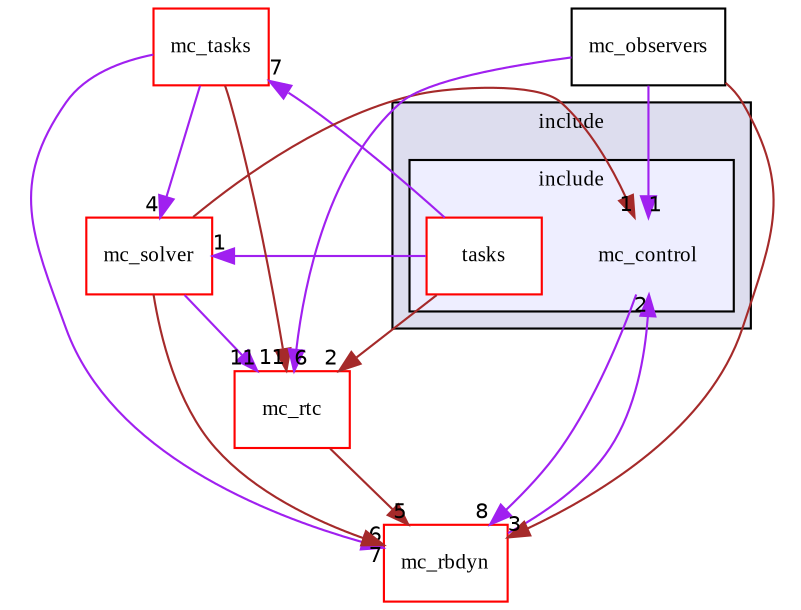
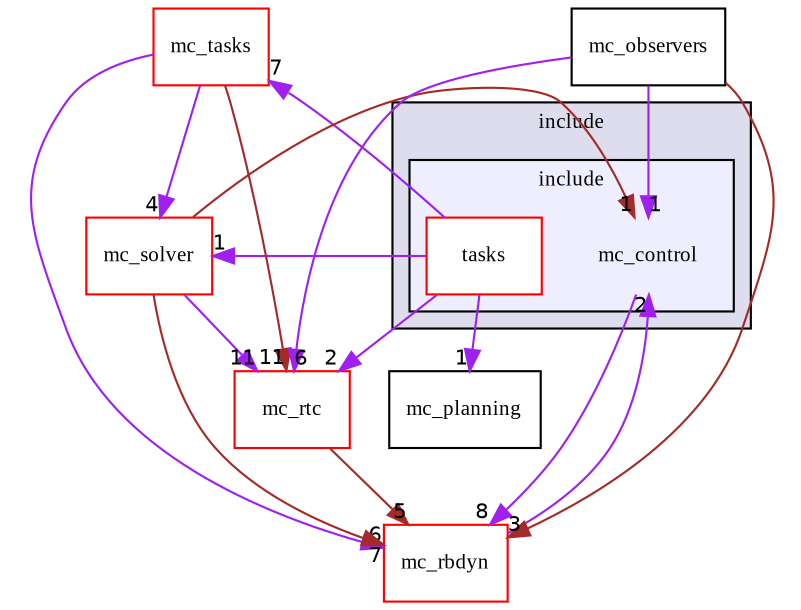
edge "tasks" -> "mc_rtc": color brown -> purple
node "mc_planning": added
